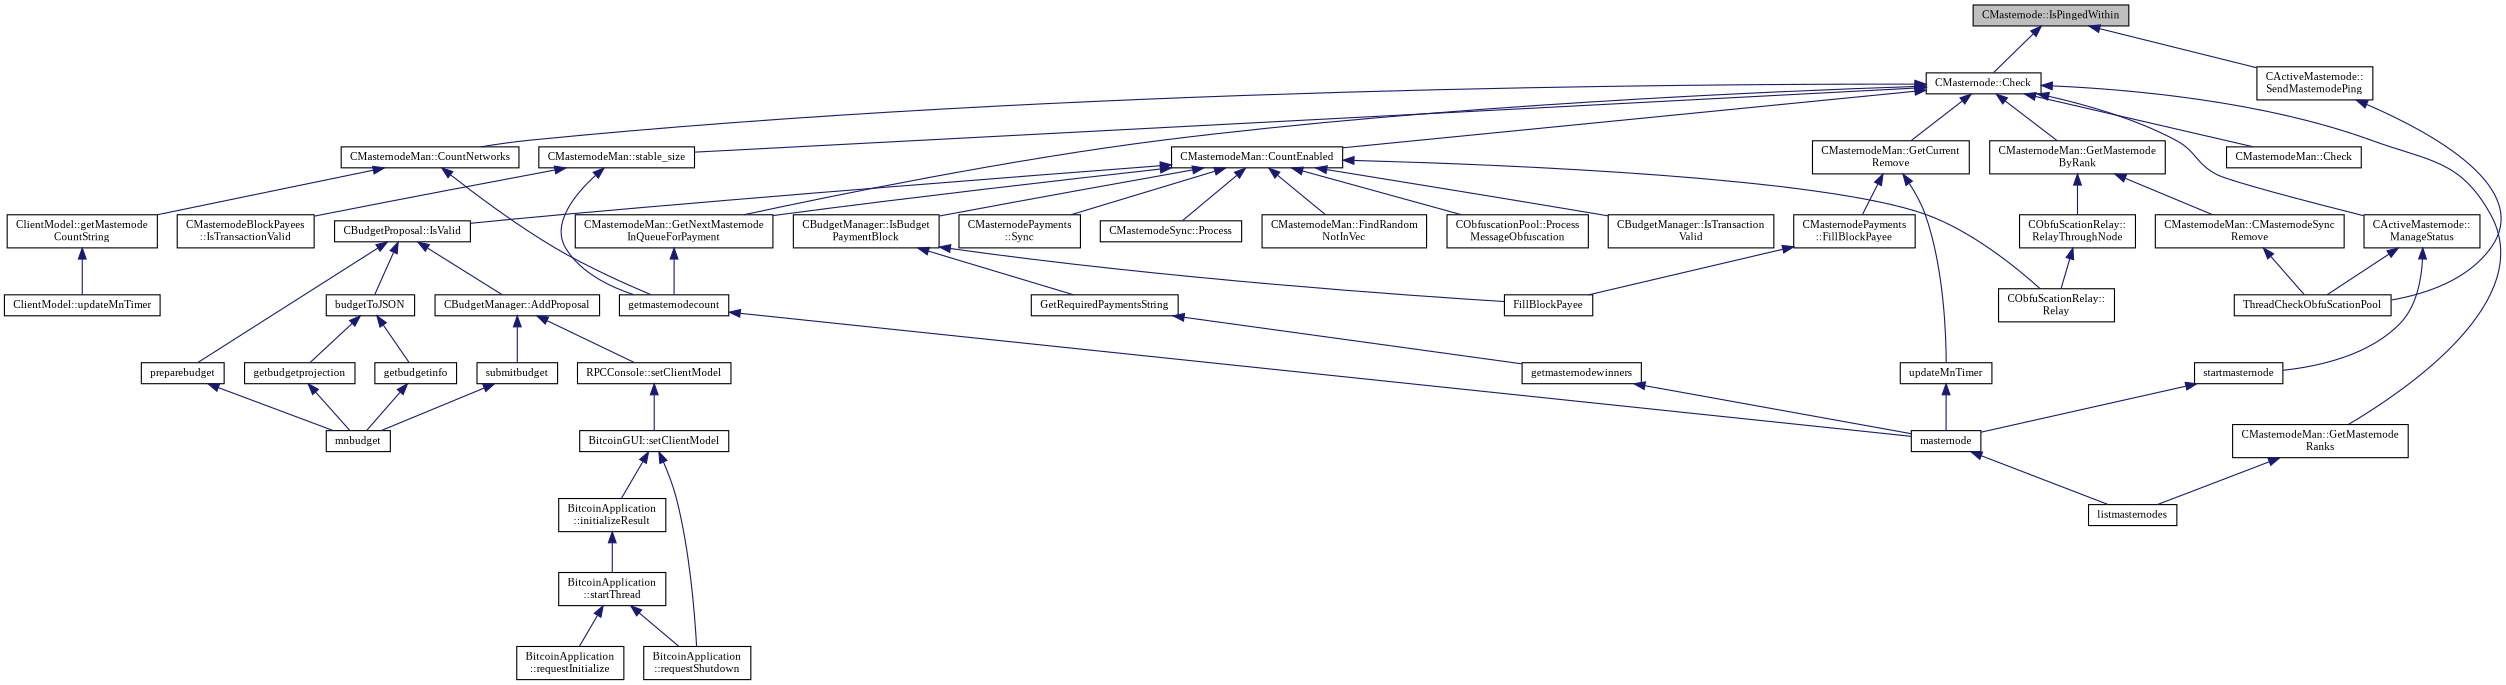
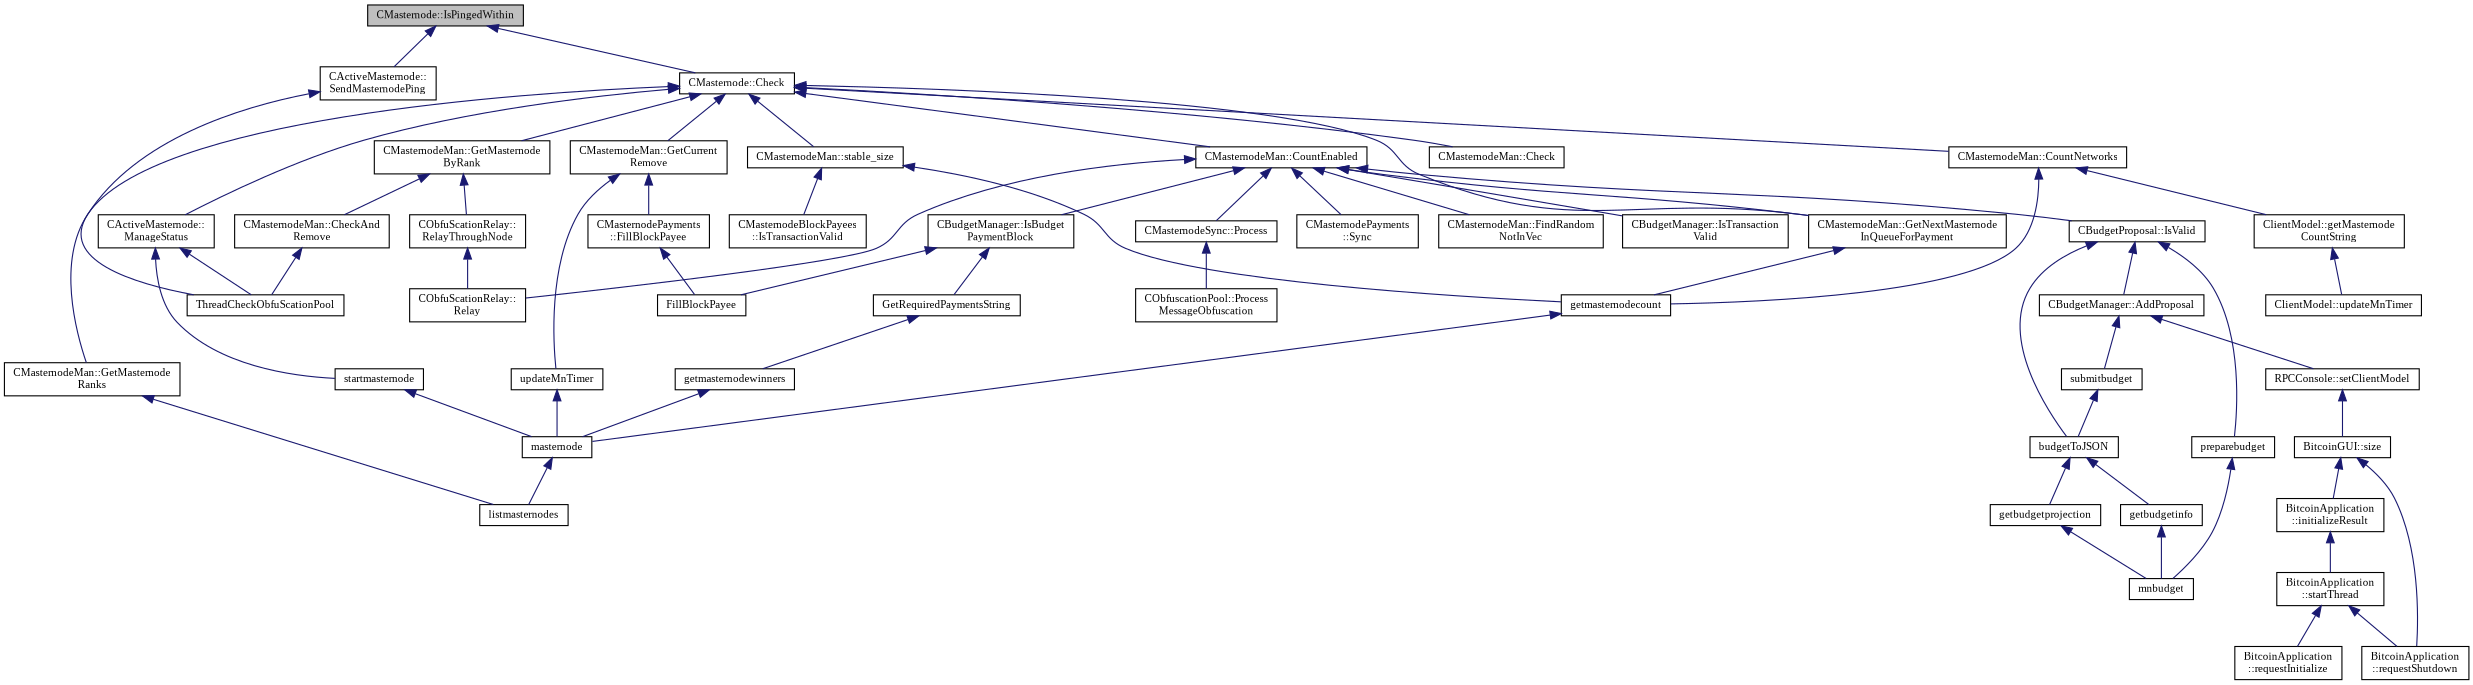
edge "CObfuscationPool::Process MessageObfuscation" -> "CMasternodeMan::CountEnabled": now "CObfuscationPool::Process MessageObfuscation" -> "CMasternodeSync::Process"
node "CMasternodeMan::CMasternodeSync Remove": label "CMasternodeMan::CMasternodeSync Remove" -> "CMasternodeMan::CheckAnd Remove"
edge "mnbudget" -> "submitbudget": now "budgetToJSON" -> "submitbudget"
node "BitcoinGUI::setClientModel": label "BitcoinGUI::setClientModel" -> "BitcoinGUI::size"
